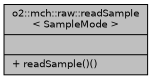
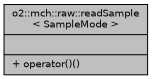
node "o2::mch::raw::readSample": text "+ readSample()()" -> "+ operator()()"
